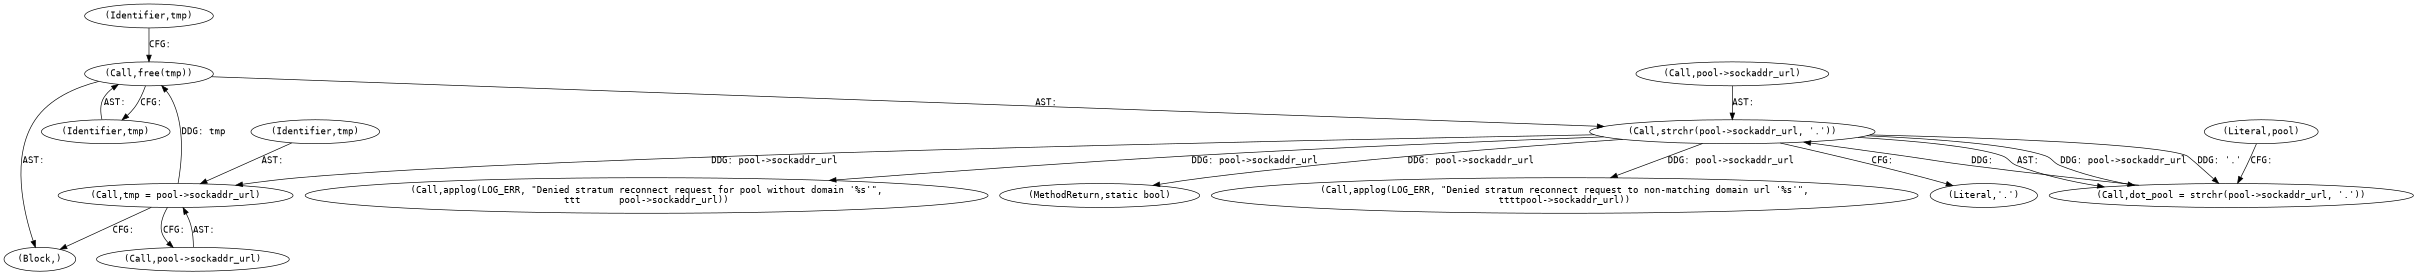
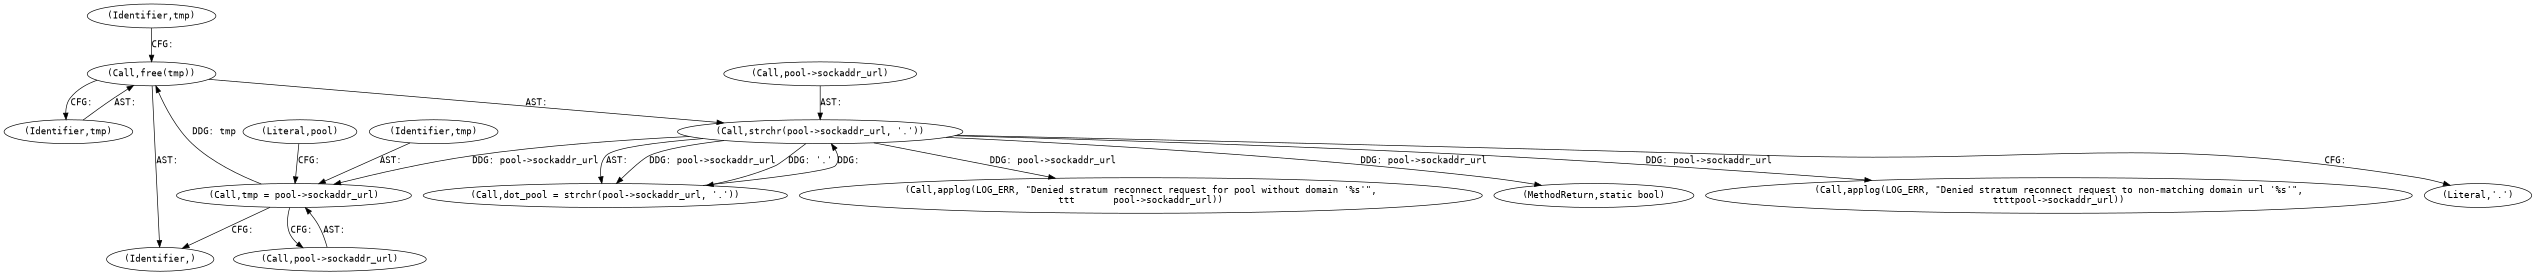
edge "(Literal,pool)" -> "(Call,dot_pool = strchr(pool->sockaddr_url, '.'))": now "(Literal,pool)" -> "(Call,tmp = pool->sockaddr_url)"
node "(Block,)": label "(Block,)" -> "(Identifier,)"
